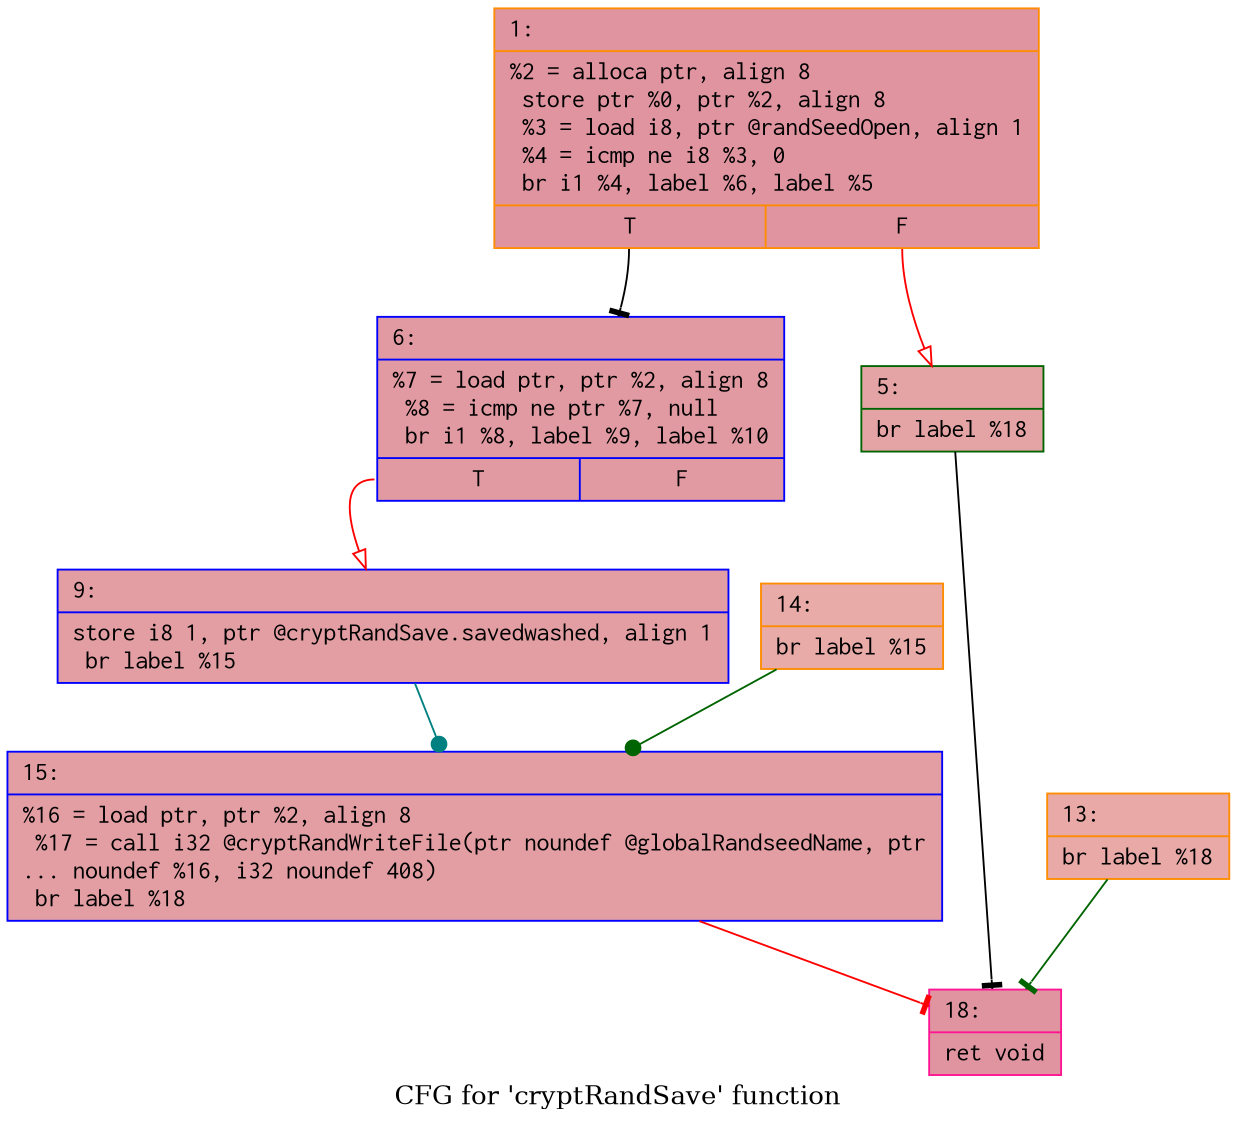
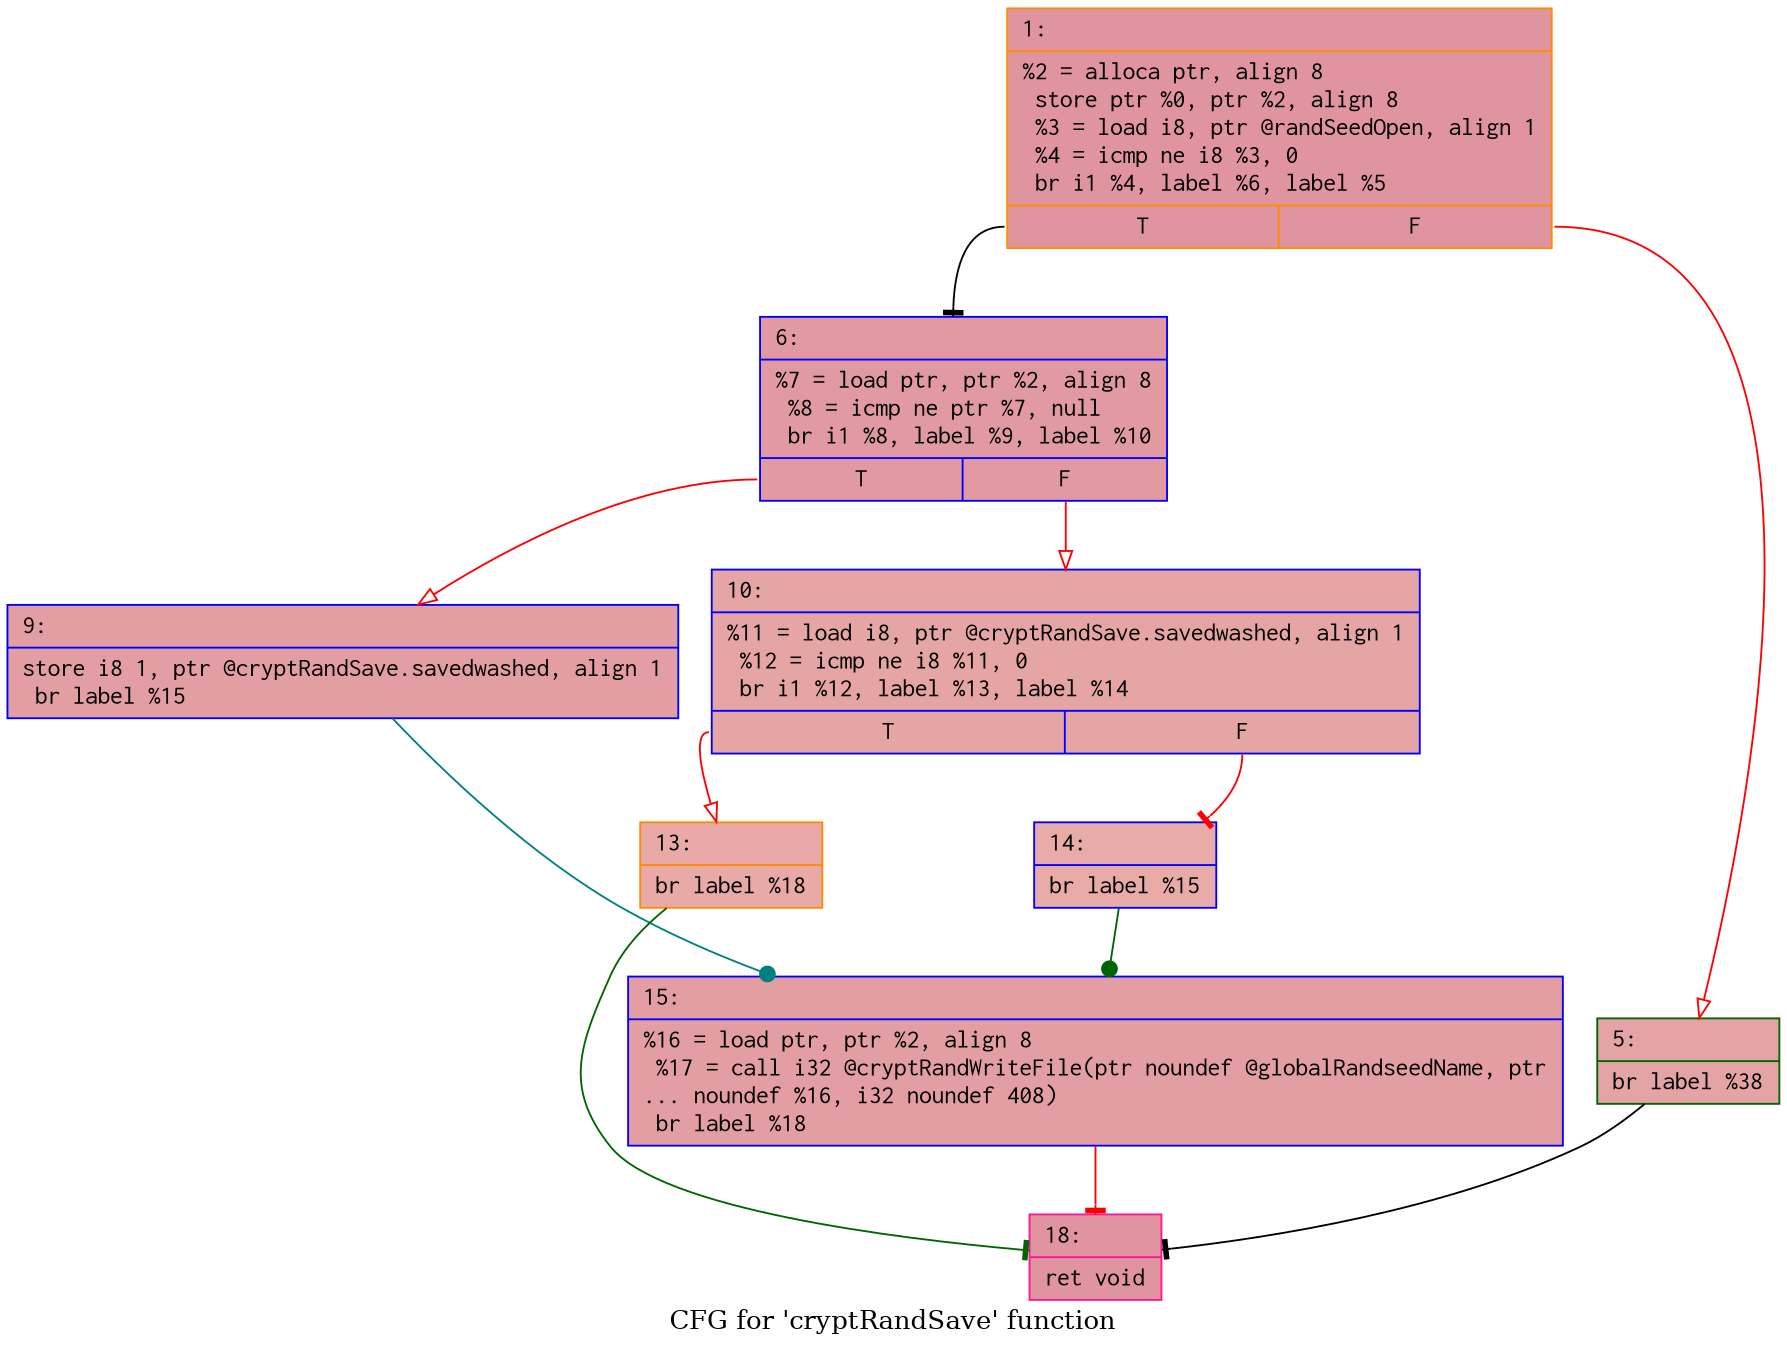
node "5:": text "br label %18" -> "br label %38"
node "14:": color darkorange -> blue
node "10:": added
